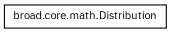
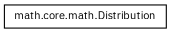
node "broad.core.math.Distribution": label "broad.core.math.Distribution" -> "math.core.math.Distribution"
